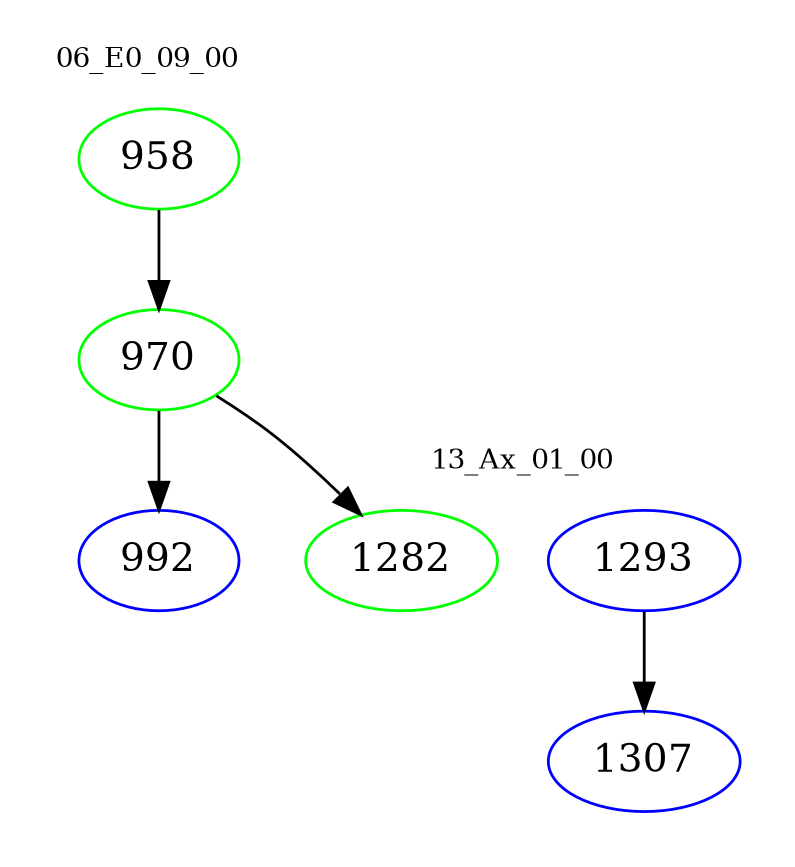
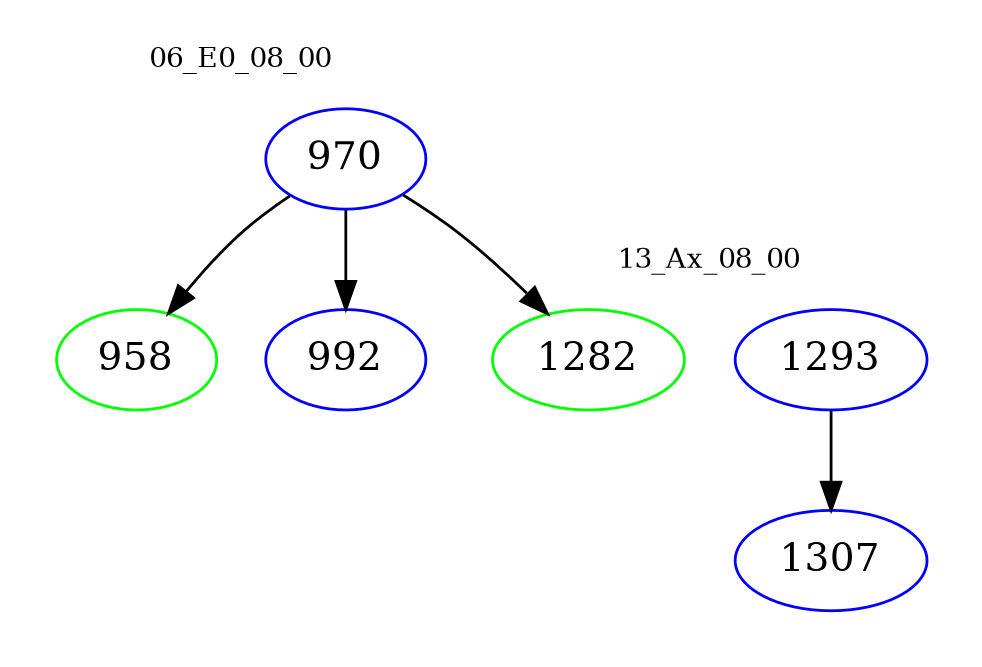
cluster "06_E0_09_00": label "06_E0_09_00" -> "06_E0_08_00"
edge "958" -> "970": reversed
node "970": color green -> blue
cluster "13_Ax_01_00": label "13_Ax_01_00" -> "13_Ax_08_00"
